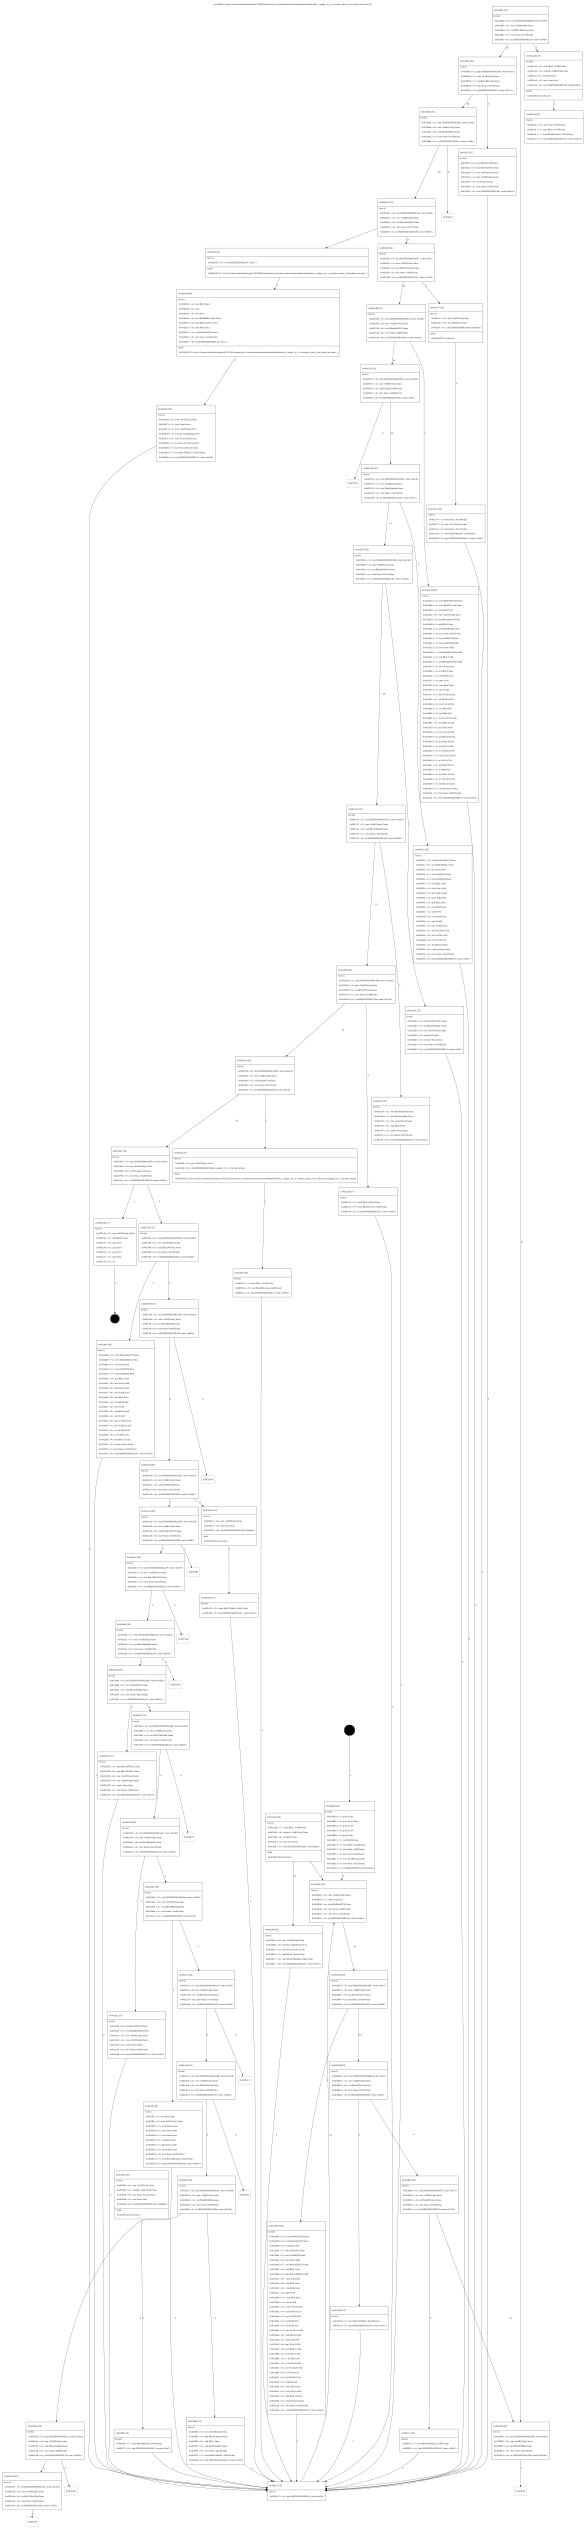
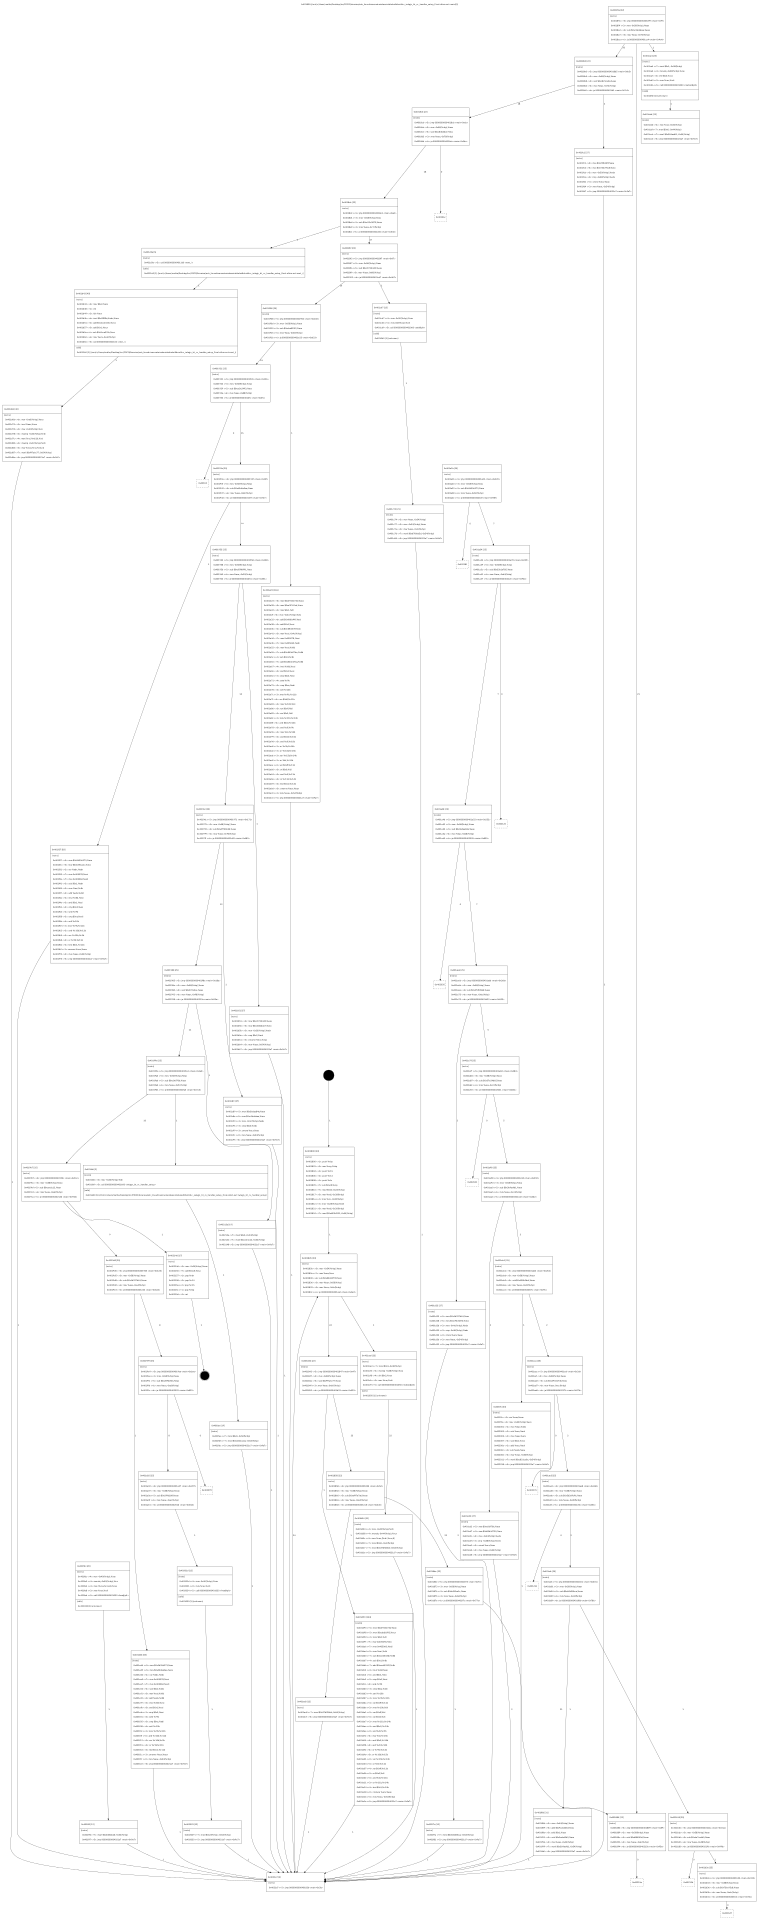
edge "0x401a02 [25]" -> "0x401a1b [25]": removed, label "7"
edge "0x401ced [23]" -> "0x40182b [23]": reversed
